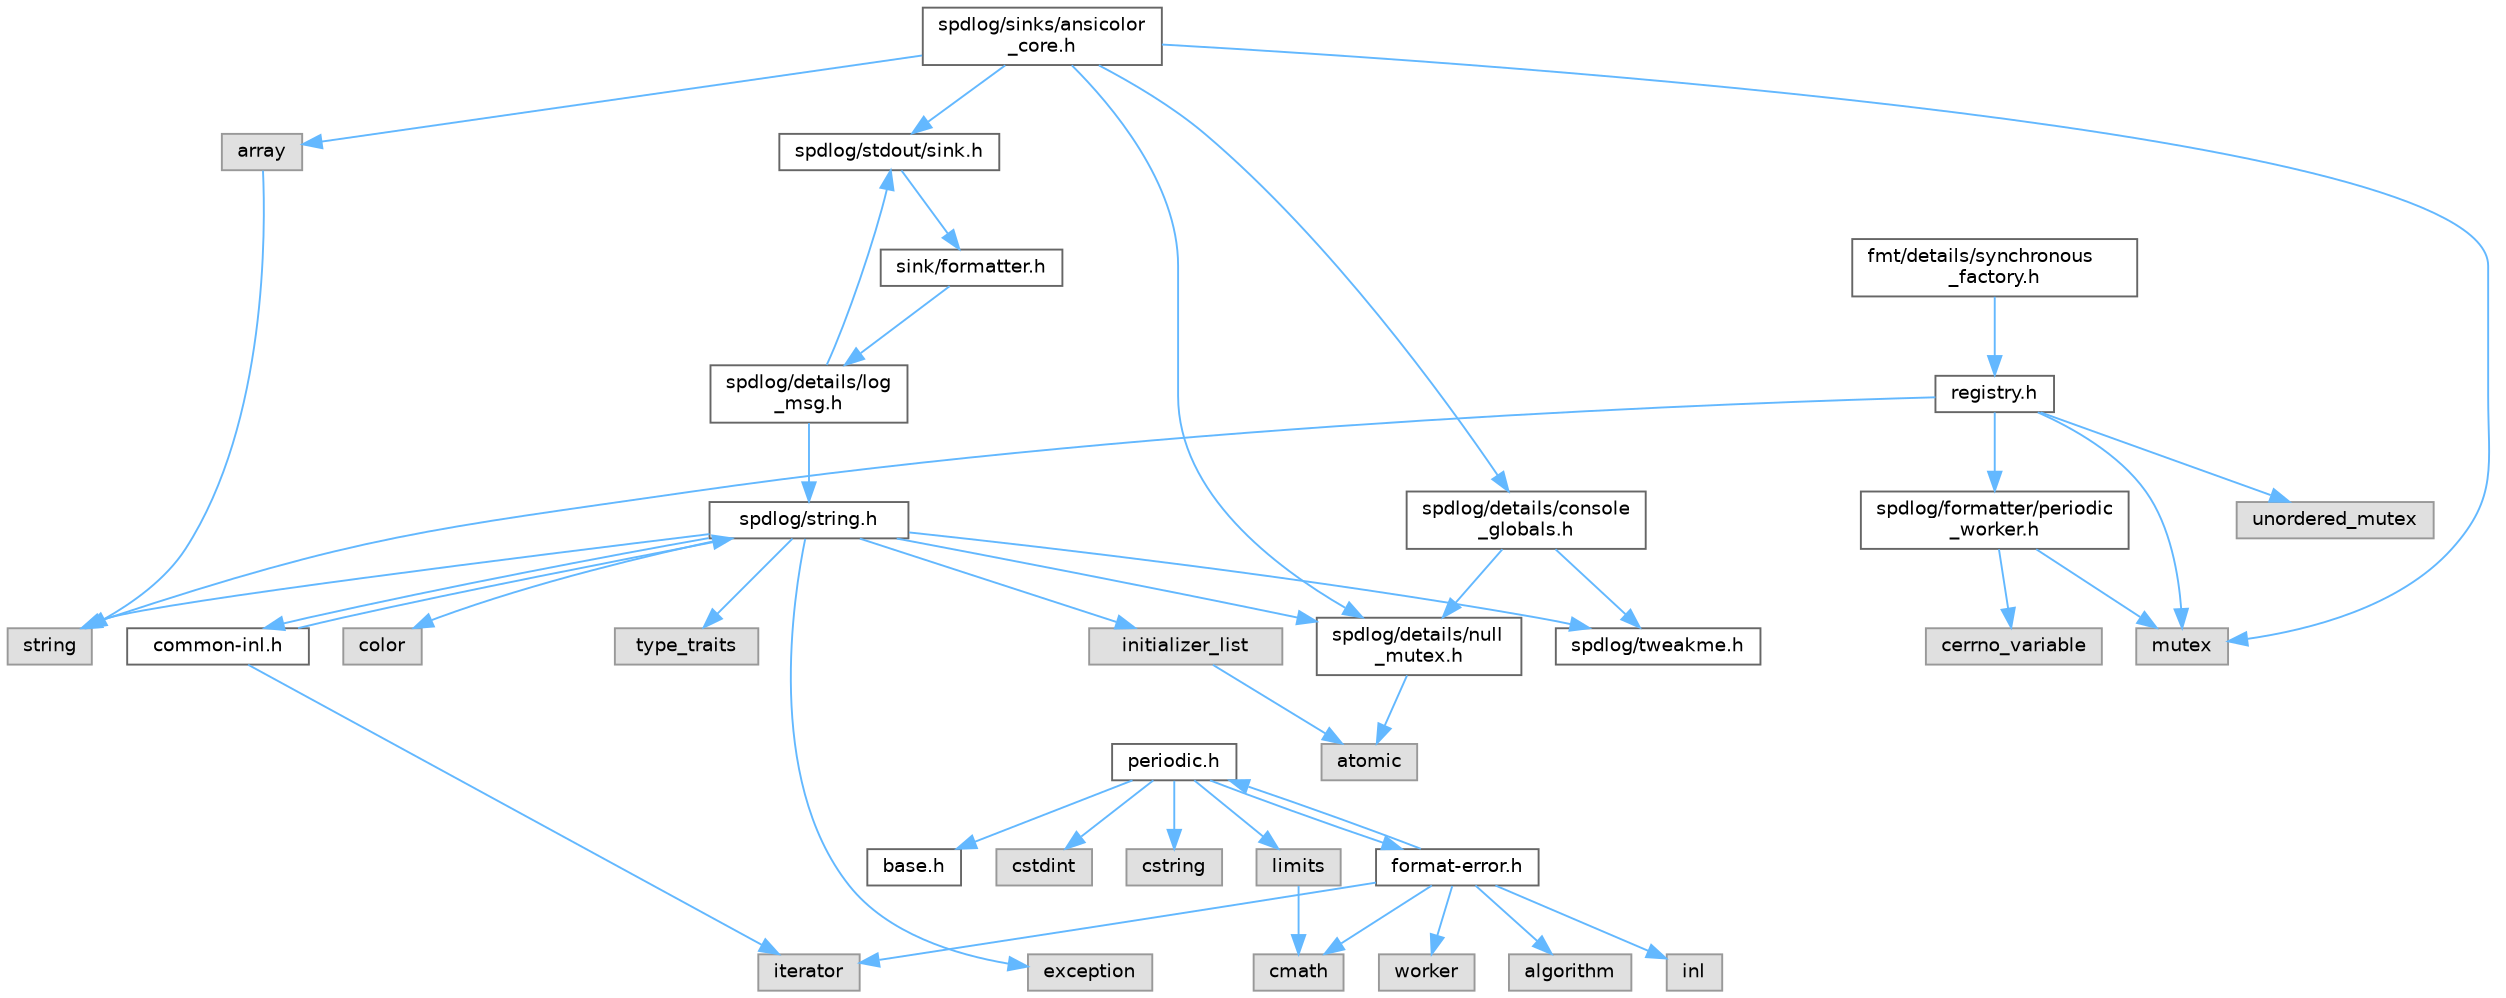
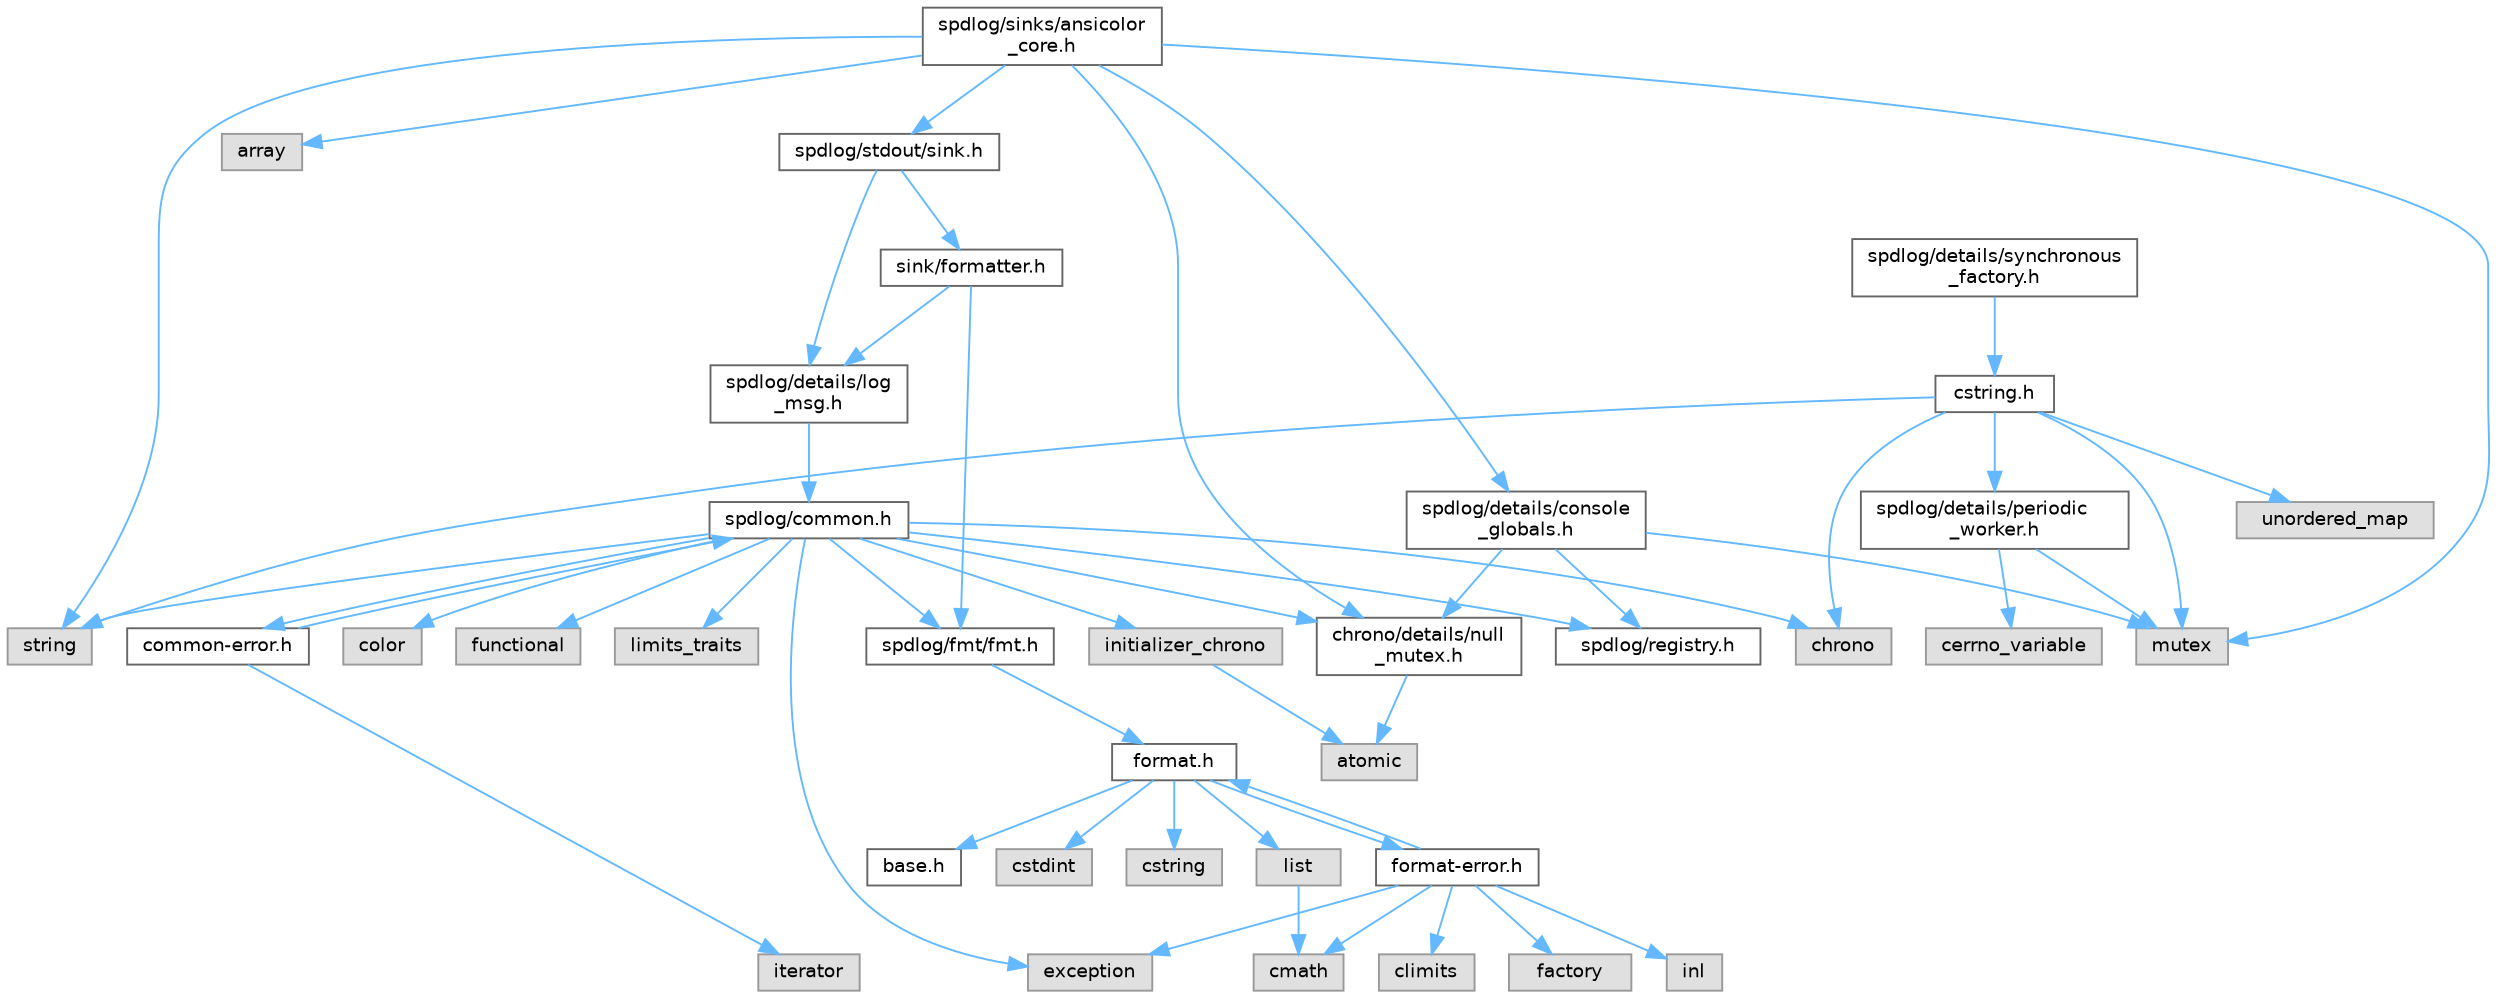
node "fmt/details/synchronous _factory.h": label "fmt/details/synchronous _factory.h" -> "spdlog/details/synchronous _factory.h"
edge "spdlog/details/log _msg.h" -> "spdlog/stdout/sink.h": reversed
node "registry.h": label "registry.h" -> "cstring.h"
edge "array" -> "string": now "spdlog/sinks/ansicolor _core.h" -> "string"
node "spdlog/string.h": label "spdlog/string.h" -> "spdlog/common.h"
node "spdlog/formatter/periodic _worker.h": label "spdlog/formatter/periodic _worker.h" -> "spdlog/details/periodic _worker.h"
node "unordered_mutex": label "unordered_mutex" -> "unordered_map"
edge "spdlog/details/console _globals.h" -> "mutex": added
node "common-inl.h": label "common-inl.h" -> "common-error.h"
node "functional": added
node "type_traits": label "type_traits" -> "limits_traits"
node "spdlog/fmt/fmt.h": added
node "initializer_list": label "initializer_list" -> "initializer_chrono"
node "spdlog/details/null _mutex.h": label "spdlog/details/null _mutex.h" -> "chrono/details/null _mutex.h"
node "spdlog/tweakme.h": label "spdlog/tweakme.h" -> "spdlog/registry.h"
node "chrono": added
node "periodic.h": label "periodic.h" -> "format.h"
node "limits": label "limits" -> "list"
edge "format-error.h" -> "iterator": now "format-error.h" -> "exception"
node "worker": label "worker" -> "climits"
node "algorithm": label "algorithm" -> "factory"
